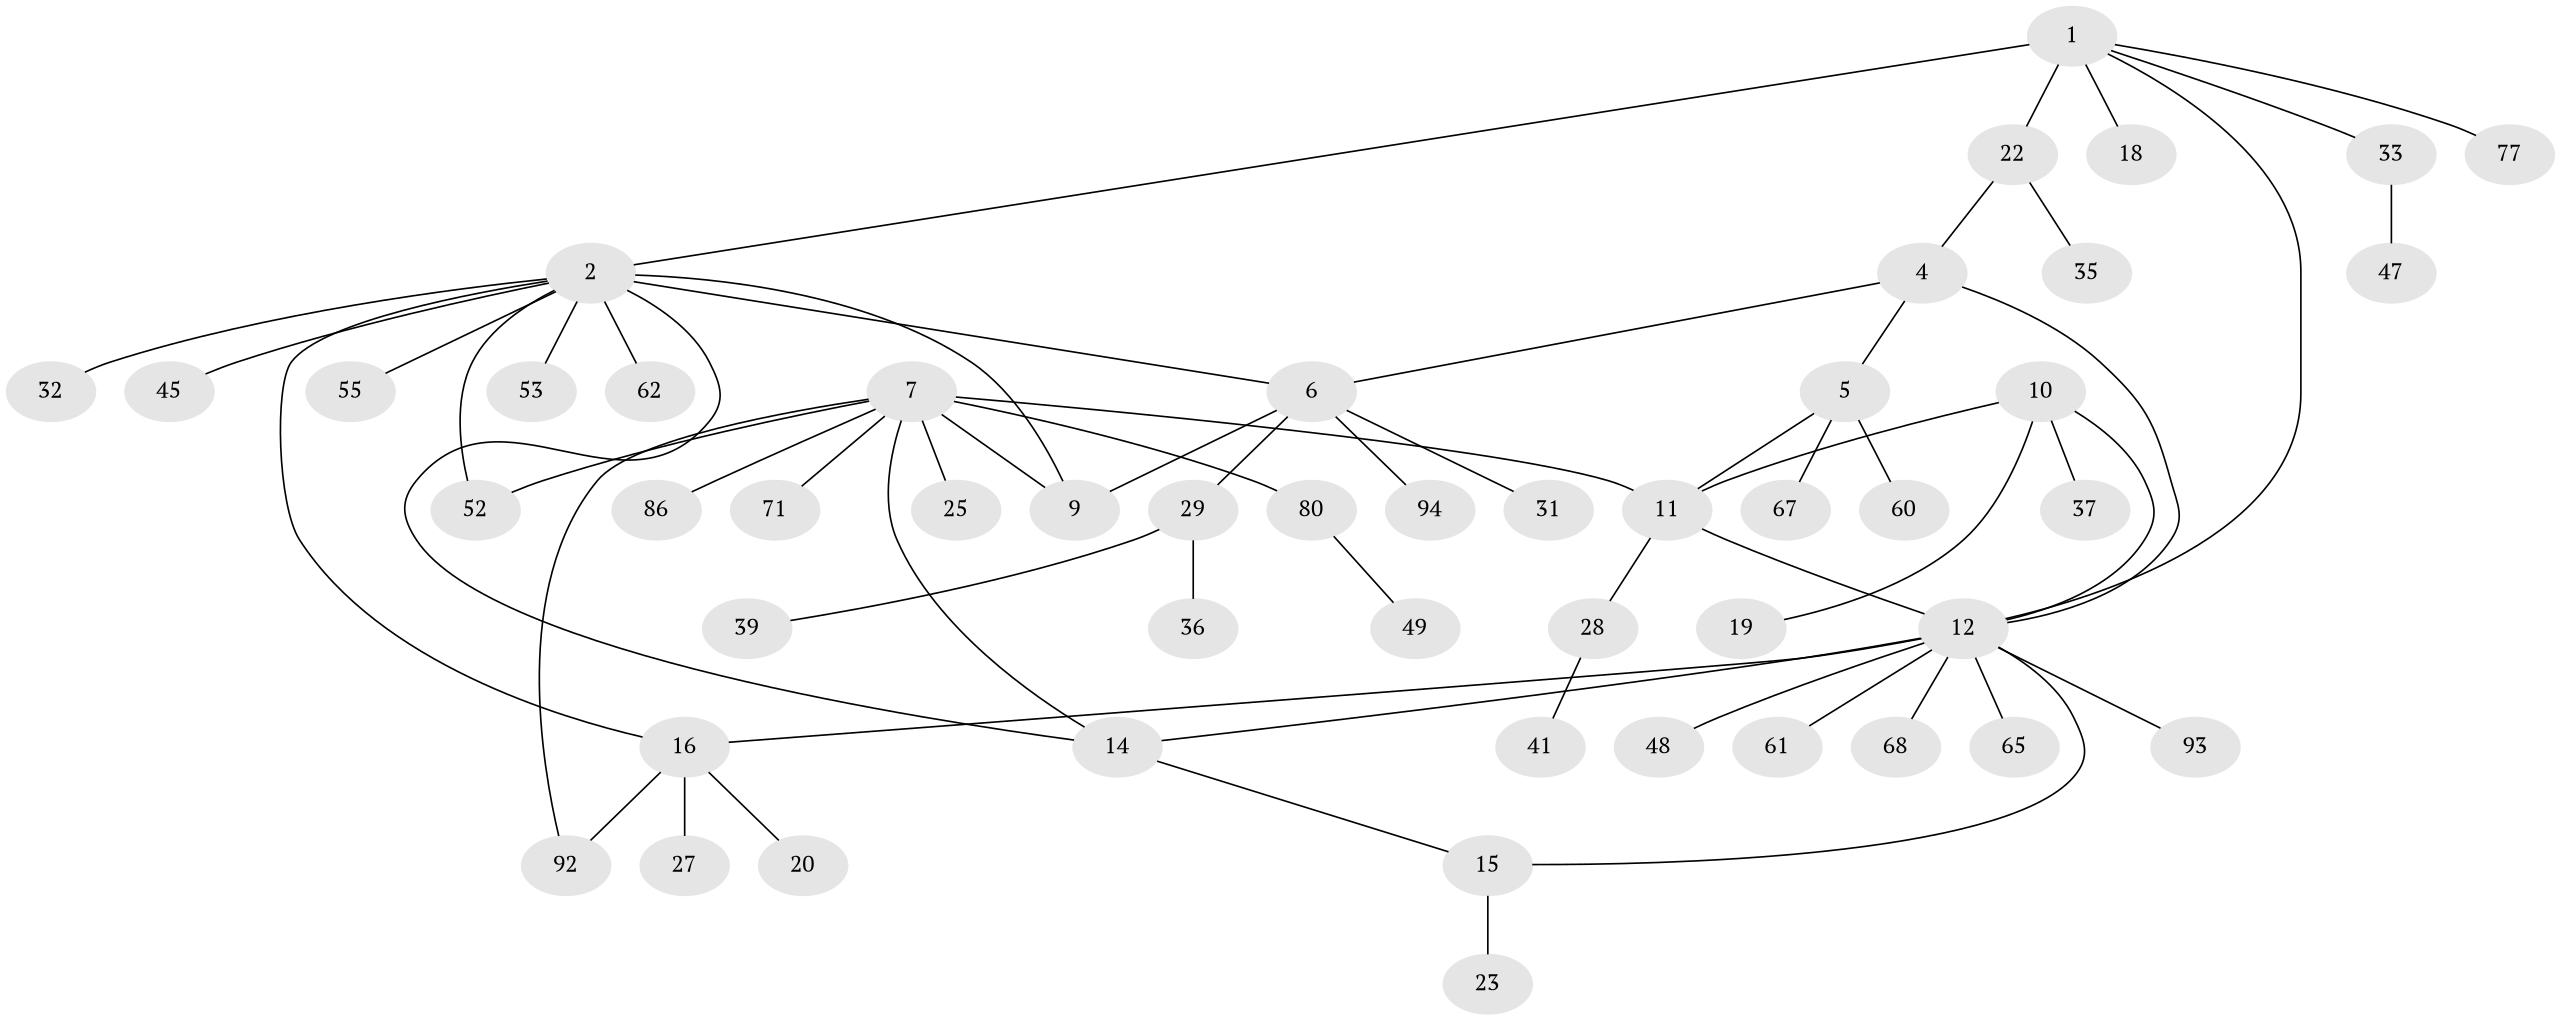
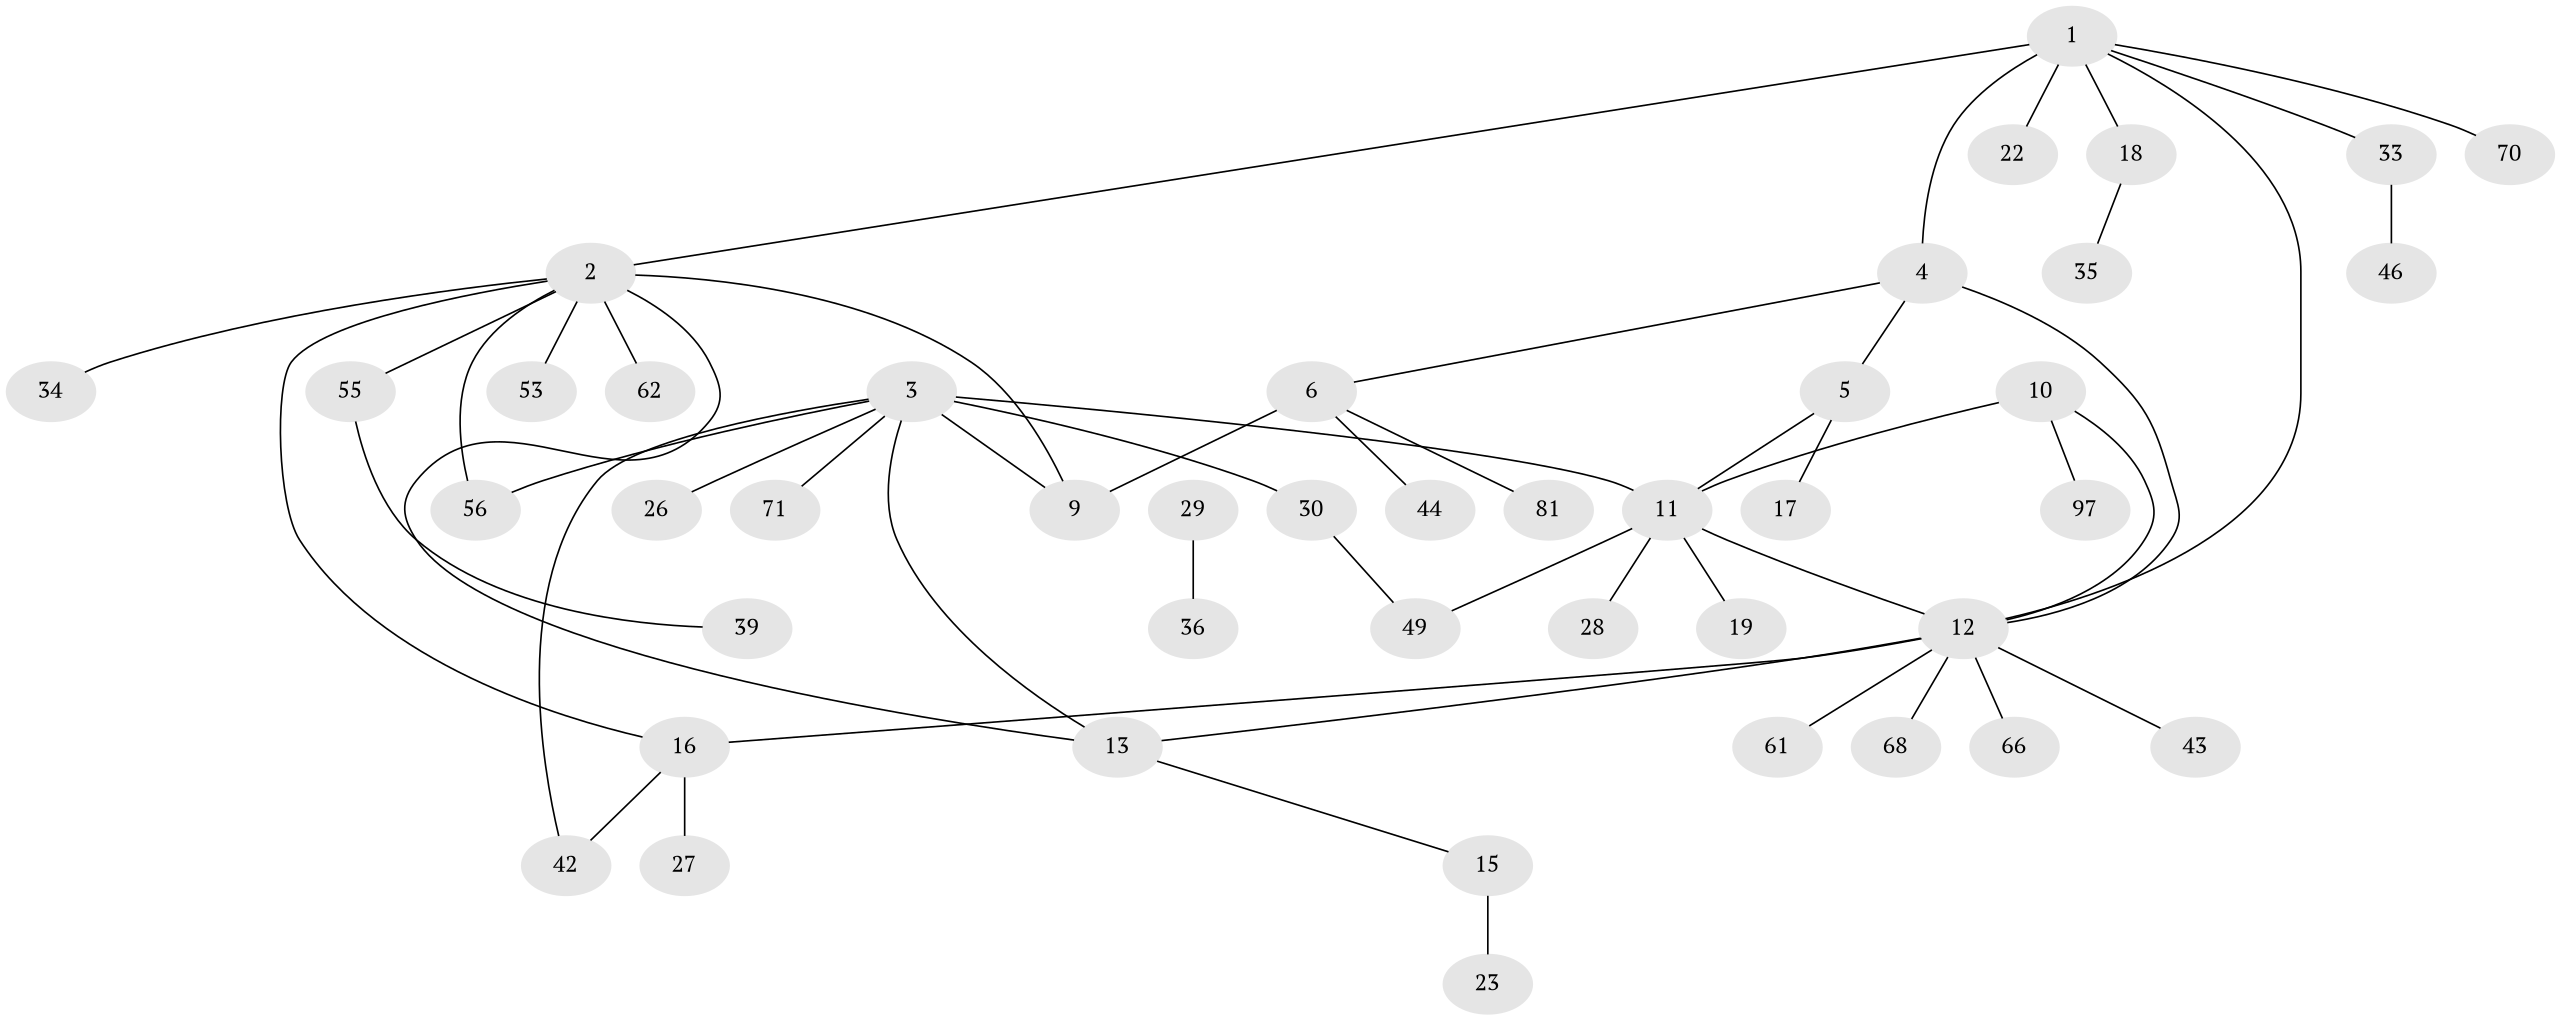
node "77": label "77" -> "70"
edge "22" -- "4": now "1" -- "4"
edge "22" -- "35": now "18" -- "35"
node "47": label "47" -> "46"
edge "2" -- "6": removed
node "32": label "32" -> "34"
node "45": removed
node "7": label "7" -> "3"
edge "6" -- "29": removed
node "52": label "52" -> "56"
node "86": label "86" -> "26"
node "25": removed
node "80": label "80" -> "30"
node "94": label "94" -> "44"
node "31": label "31" -> "81"
node "67": label "67" -> "17"
node "60": removed
node "37": label "37" -> "97"
edge "10" -- "19": now "11" -- "19"
edge "11" -- "49": added
edge "29" -- "39": now "55" -- "39"
node "14": label "14" -> "13"
node "41": removed
node "48": removed
node "65": label "65" -> "66"
node "93": label "93" -> "43"
edge "12" -- "15": removed
node "92": label "92" -> "42"
node "20": removed
